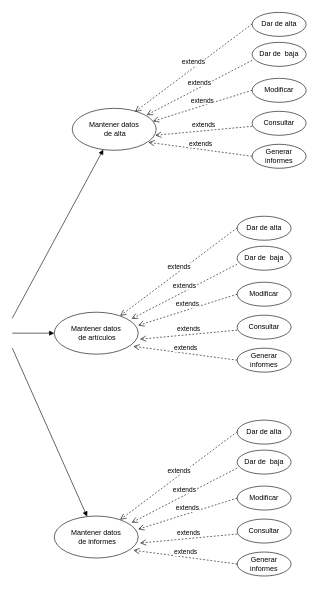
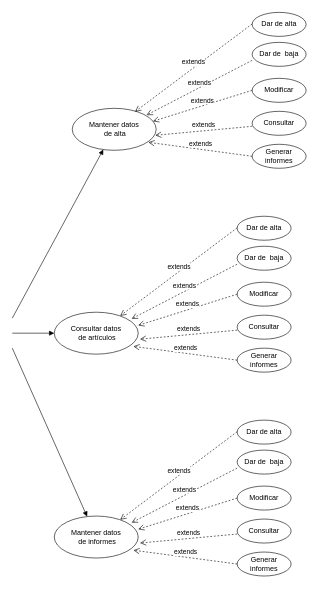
node "Mantener datos de artículos": label "Mantener datos de artículos" -> "Consultar datos de artículos"
